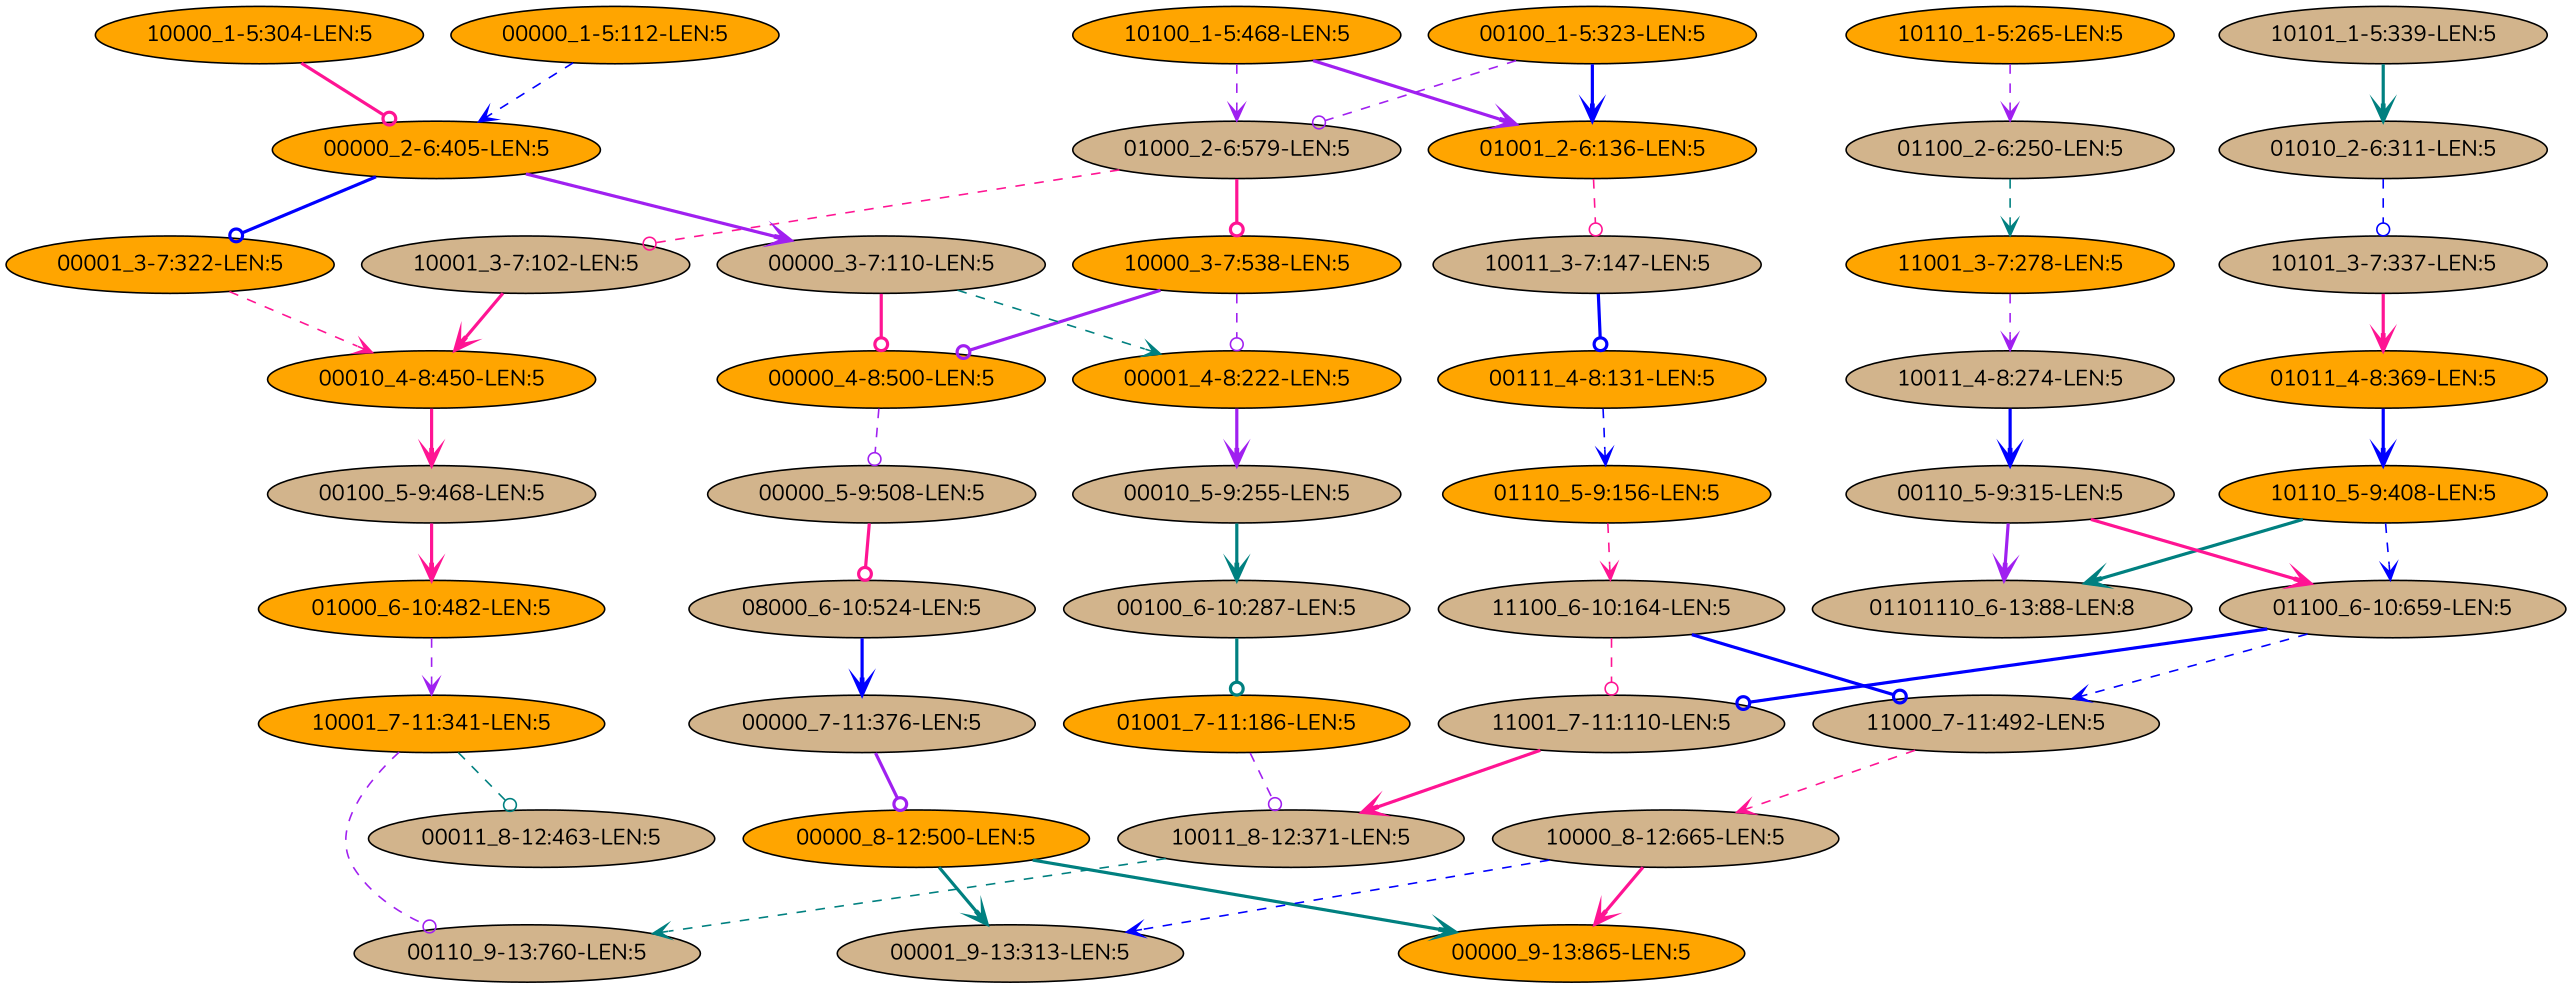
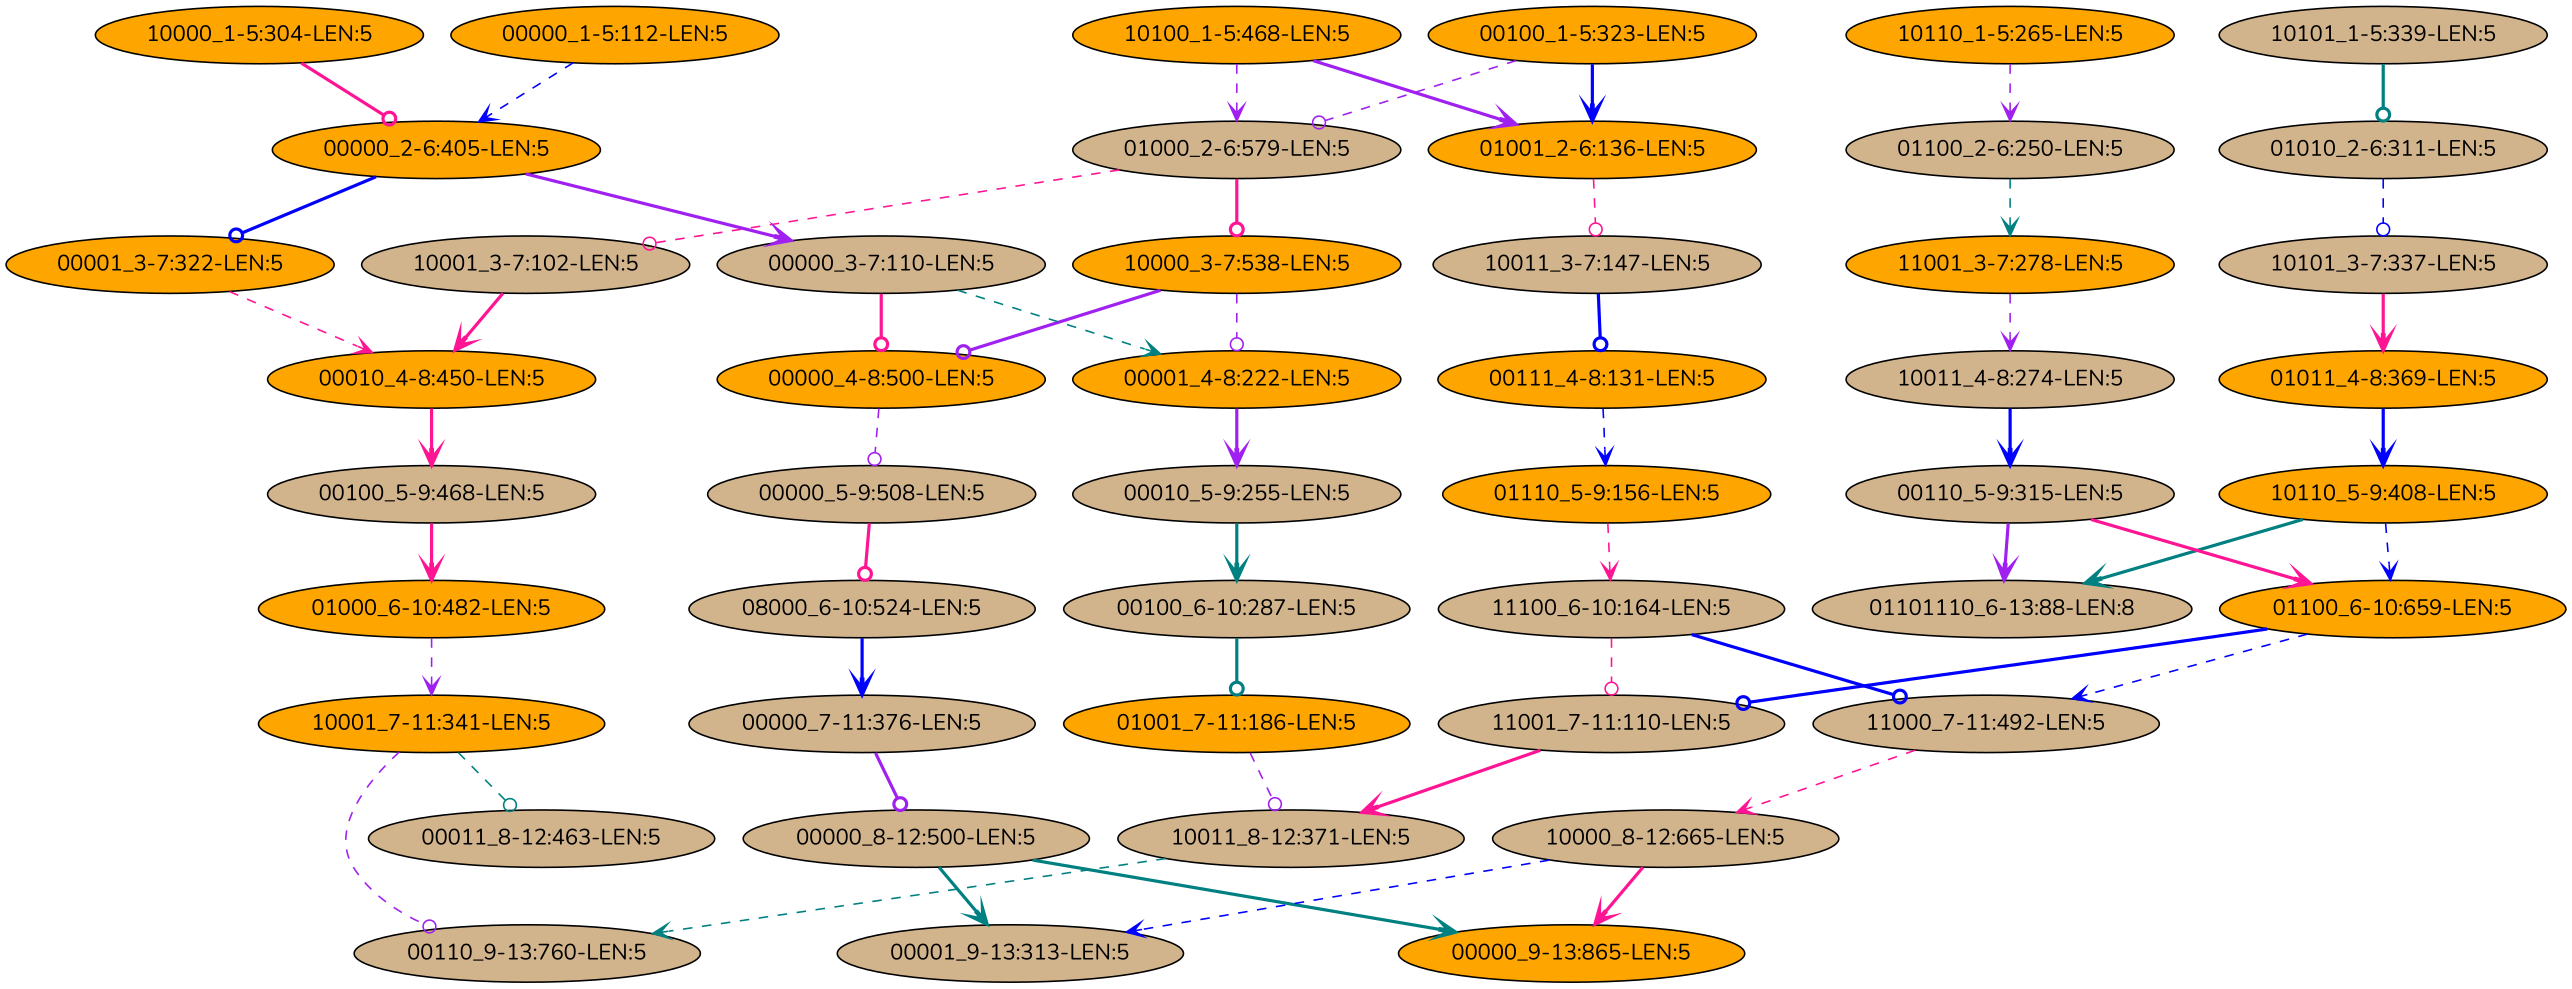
edge "10101_1-5:339-LEN:5" -> "01010_2-6:311-LEN:5": arrowhead vee -> odot
node "01100_6-10:659-LEN:5": fillcolor tan -> orange
node "00000_8-12:500-LEN:5": fillcolor orange -> tan
